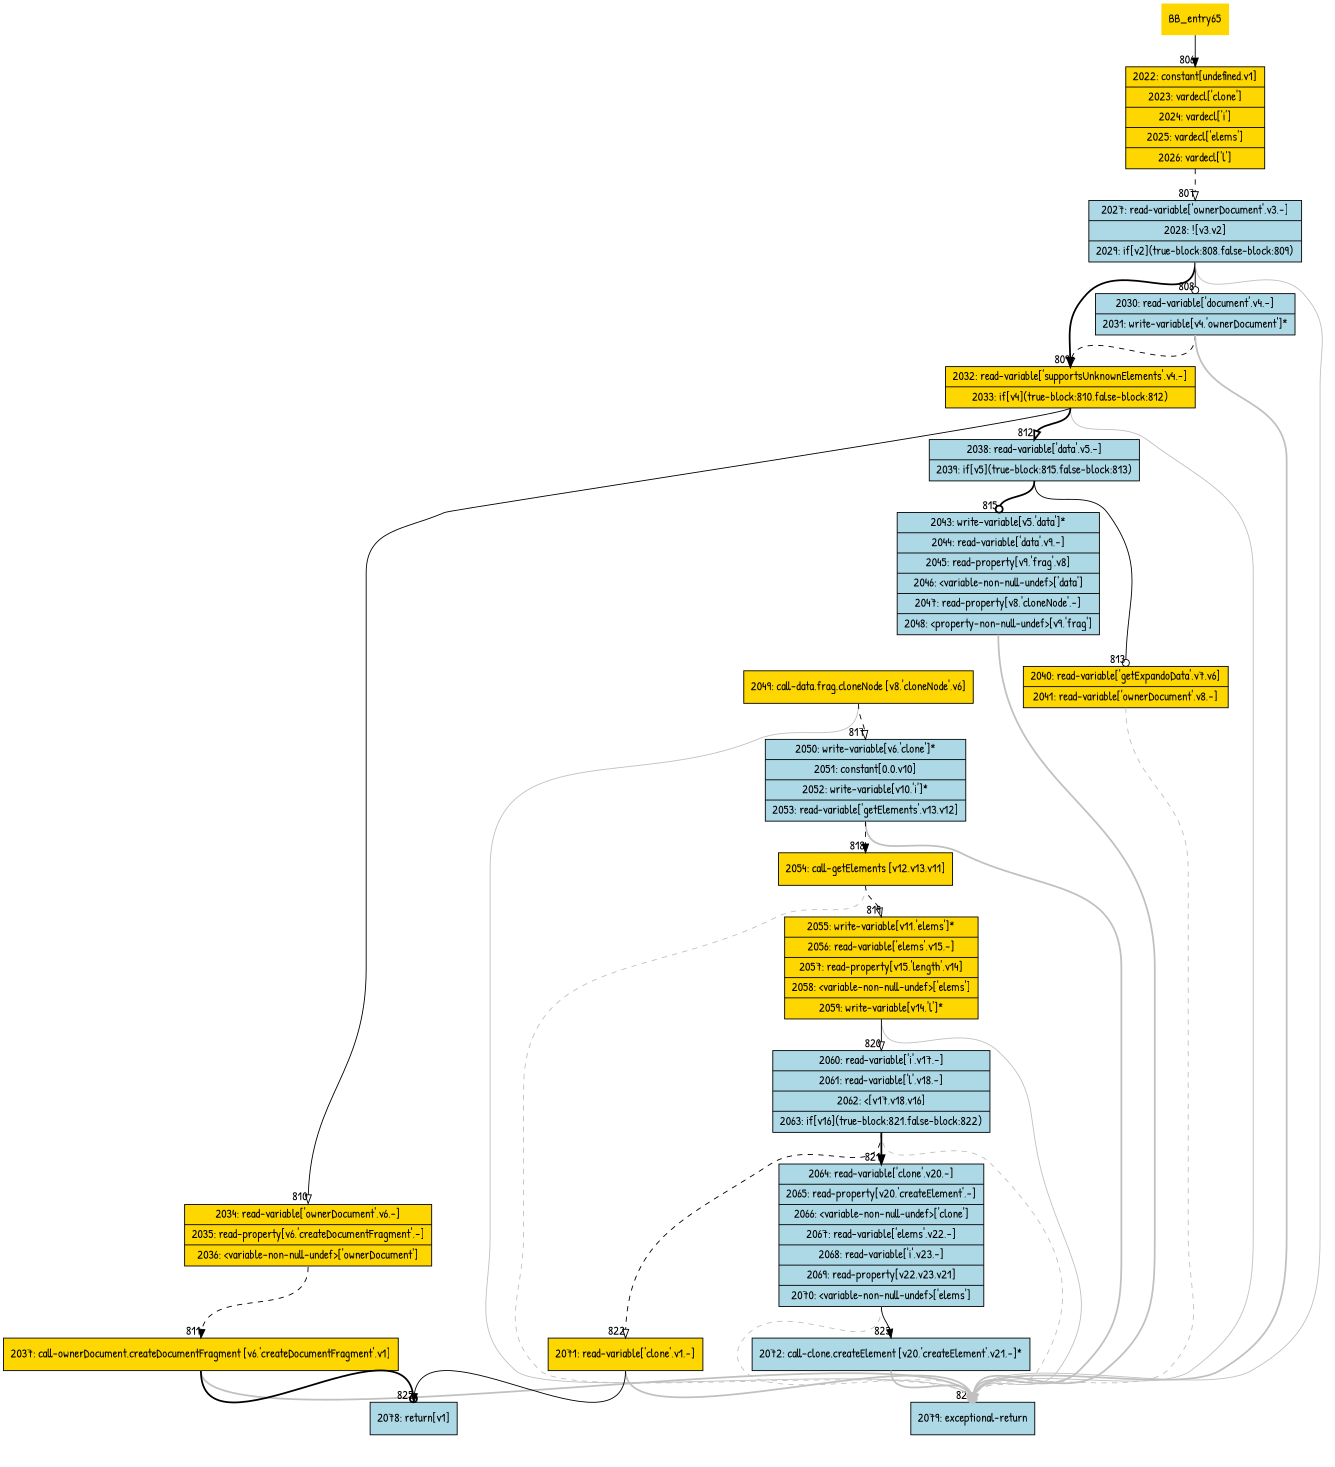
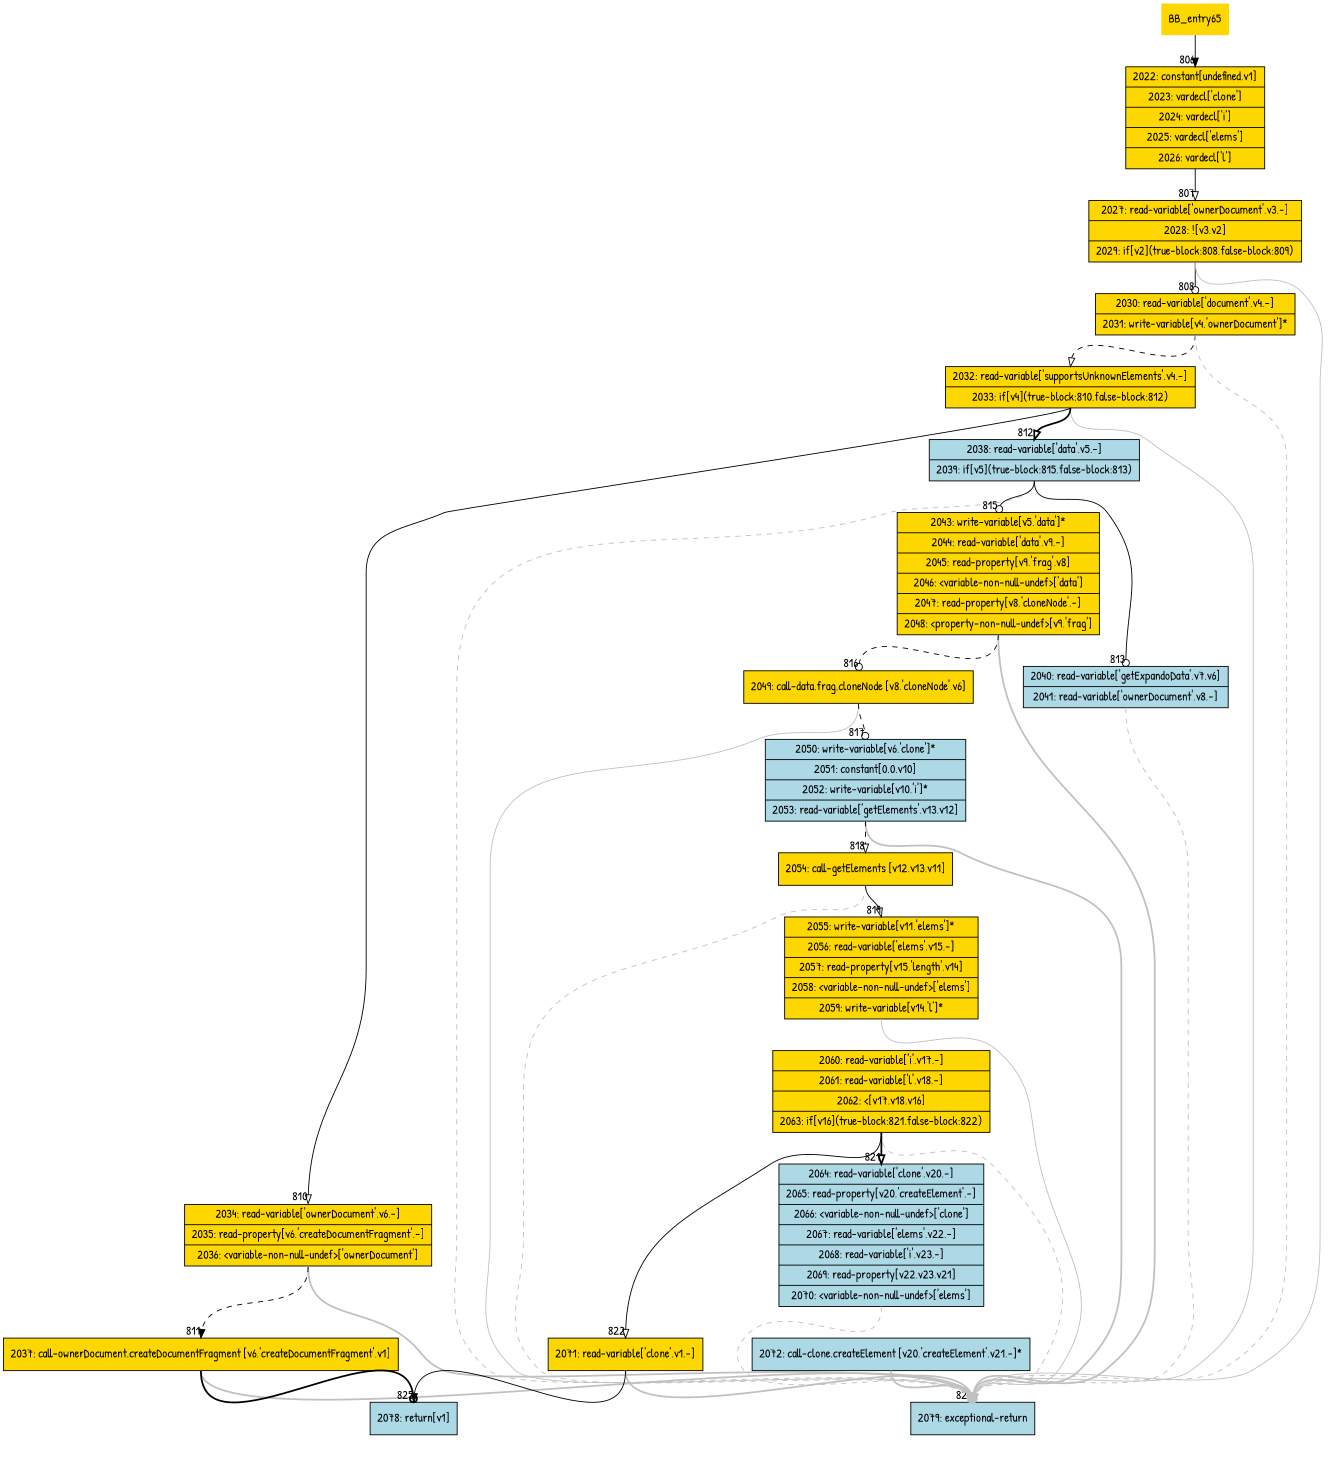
edge "2022: constant[undefined,v1]" -> "2027: read-variable['ownerDocument',v3,-]": style dashed -> solid
node "2027: read-variable['ownerDocument',v3,-]": fillcolor lightblue -> gold
edge "2027: read-variable['ownerDocument',v3,-]" -> "2032: read-variable['supportsUnknownElements',v4,-]": removed
node "2030: read-variable['document',v4,-]": fillcolor lightblue -> gold
edge "2038: read-variable['data',v5,-]" -> "2043: write-variable[v5,'data']*": style bold -> solid
node "2043: write-variable[v5,'data']*": fillcolor lightblue -> gold
edge "2043: write-variable[v5,'data']*" -> "2049: call-data.frag.cloneNode [v8,'cloneNode',v6]": added
node "2040: read-variable['getExpandoData',v7,v6]": fillcolor gold -> lightblue
edge "2049: call-data.frag.cloneNode [v8,'cloneNode',v6]" -> "2050: write-variable[v6,'clone']*": arrowhead onormal -> odot
edge "2050: write-variable[v6,'clone']*" -> "2054: call-getElements [v12,v13,v11]": arrowhead normal -> onormal
edge "2054: call-getElements [v12,v13,v11]" -> "2055: write-variable[v11,'elems']*": style dashed -> solid
edge "2038: read-variable['data',v5,-]" -> "2079: exceptional-return": added
edge "2030: read-variable['document',v4,-]" -> "2079: exceptional-return": style bold -> dashed
edge "2055: write-variable[v11,'elems']*" -> "2060: read-variable['i',v17,-]": removed
node "2060: read-variable['i',v17,-]": fillcolor lightblue -> gold
edge "2060: read-variable['i',v17,-]" -> "2064: read-variable['clone',v20,-]": arrowhead normal -> onormal
edge "2060: read-variable['i',v17,-]" -> "2071: read-variable['clone',v1,-]": style dashed -> solid
edge "2064: read-variable['clone',v20,-]" -> "2072: call-clone.createElement [v20,'createElement',v21,-]*": removed
edge "2034: read-variable['ownerDocument',v6,-]" -> "2079: exceptional-return": added
